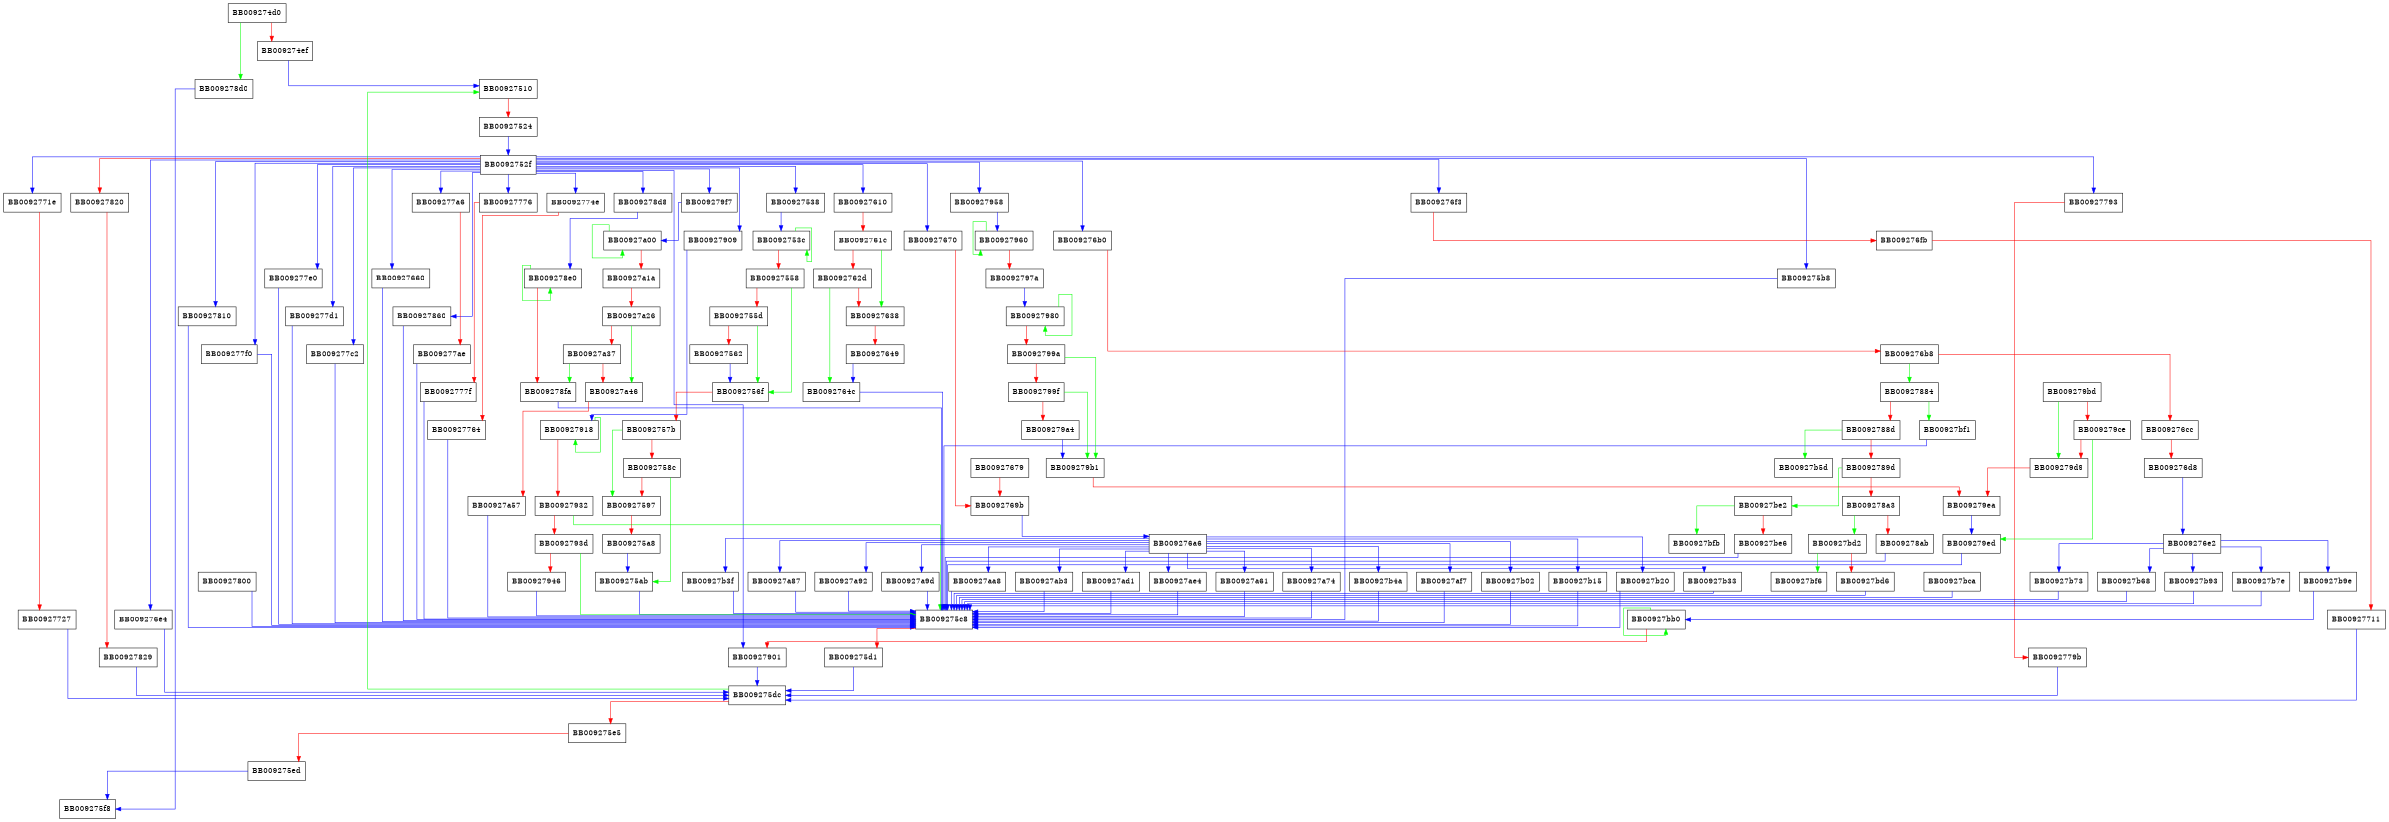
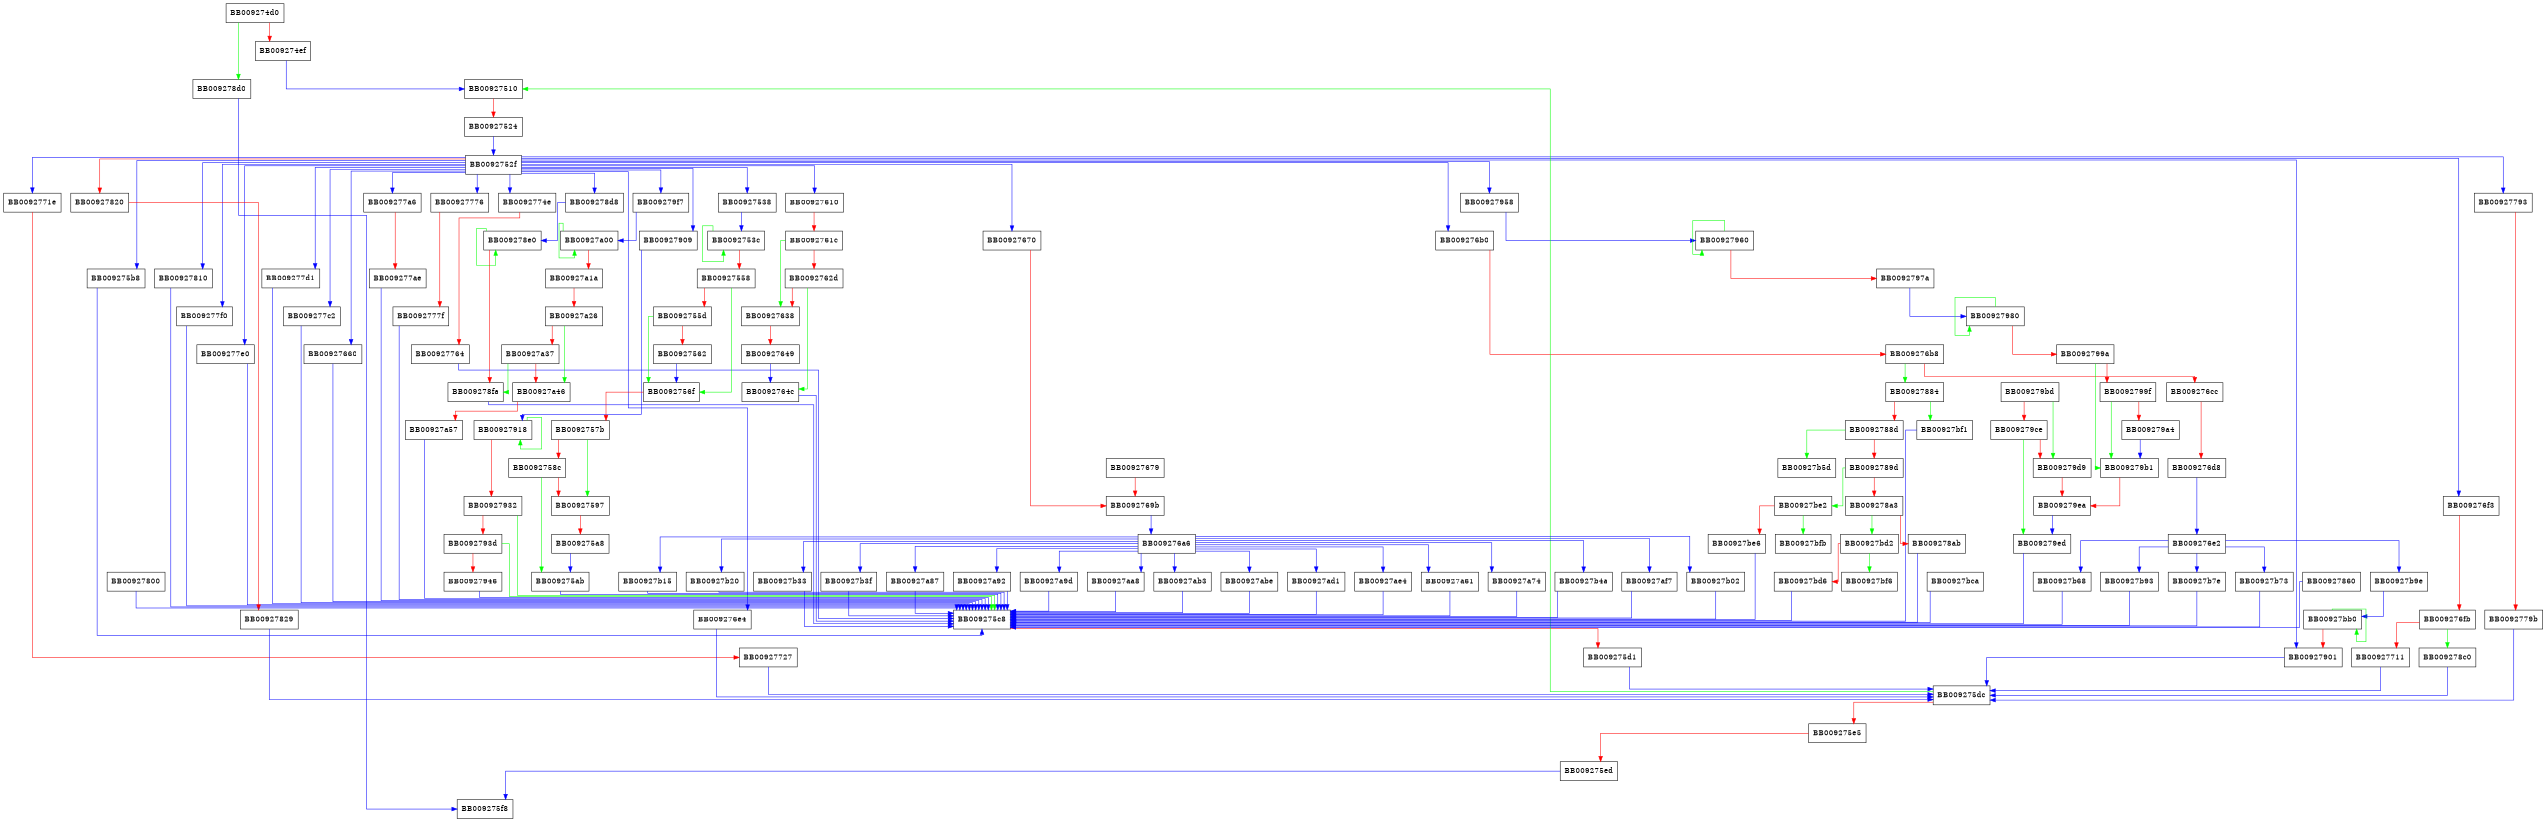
edge "BB0092752f" -> "BB00927860": removed
node "BB00927abe": added
node "BB009278c0": added
